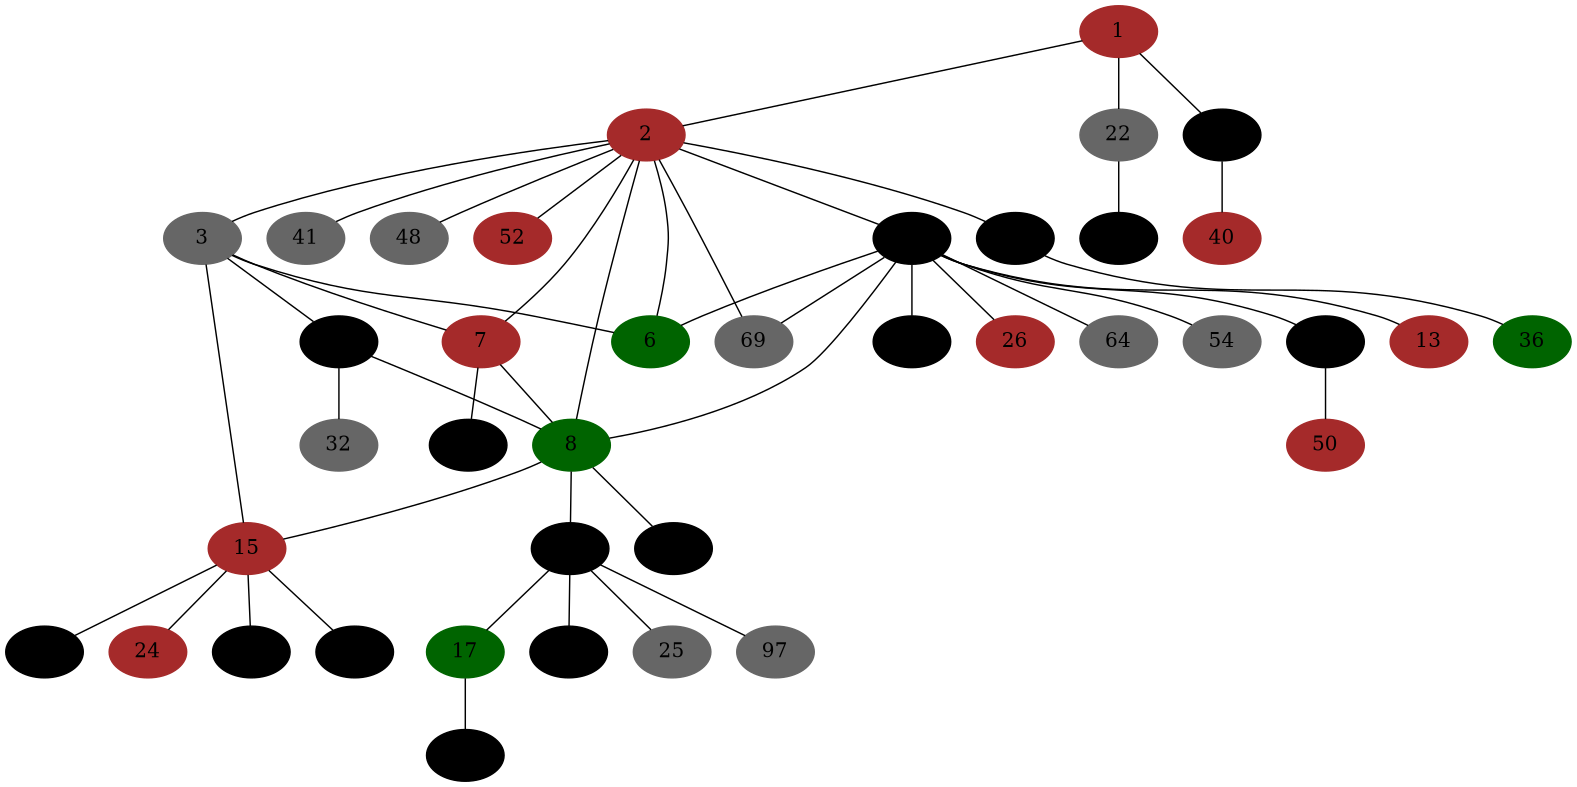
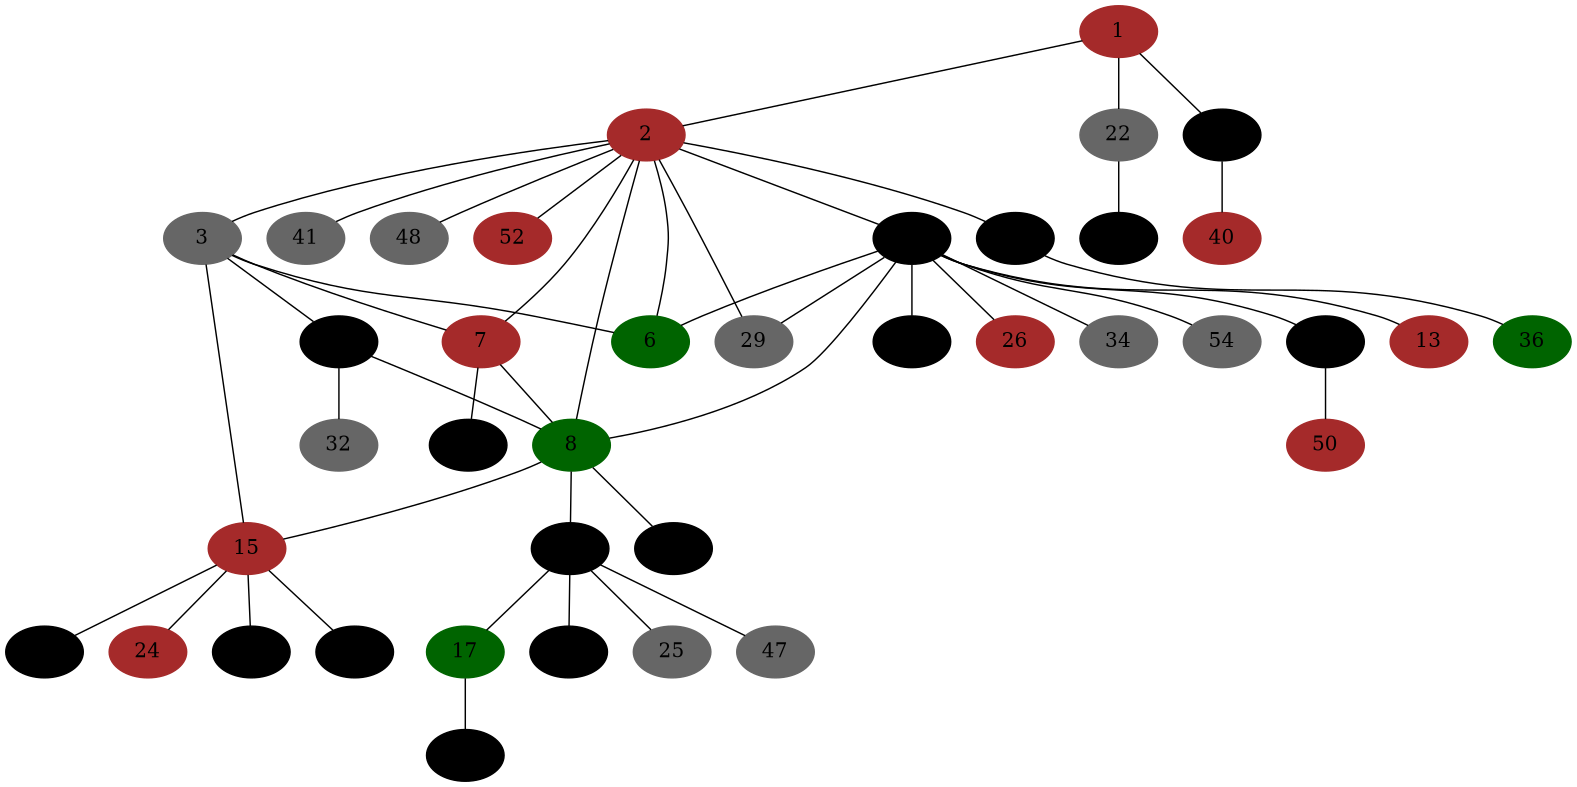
node "69": label "69" -> "29"
node "64": label "64" -> "34"
node "97": label "97" -> "47"
